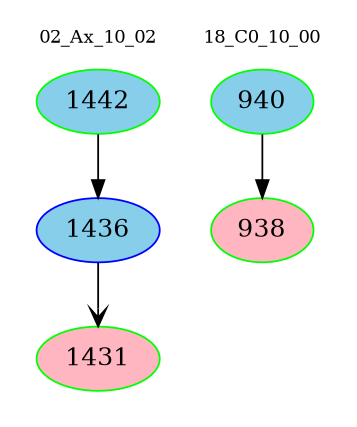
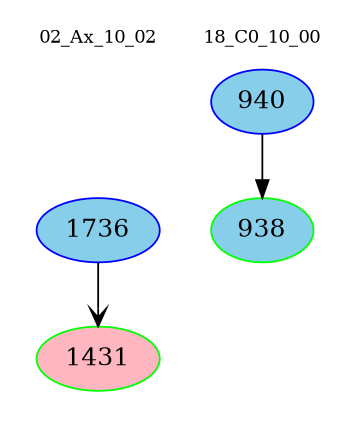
node "1442": removed
node "940": color green -> blue
node "1436": label "1436" -> "1736"
node "938": fillcolor lightpink -> skyblue
